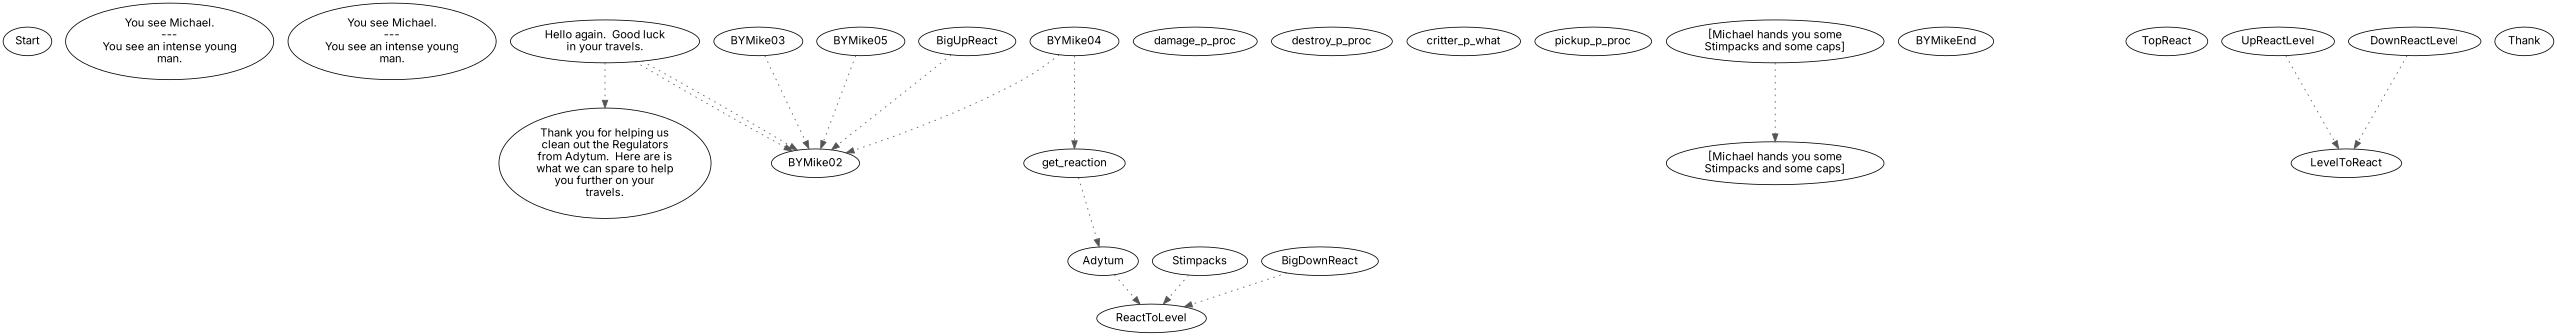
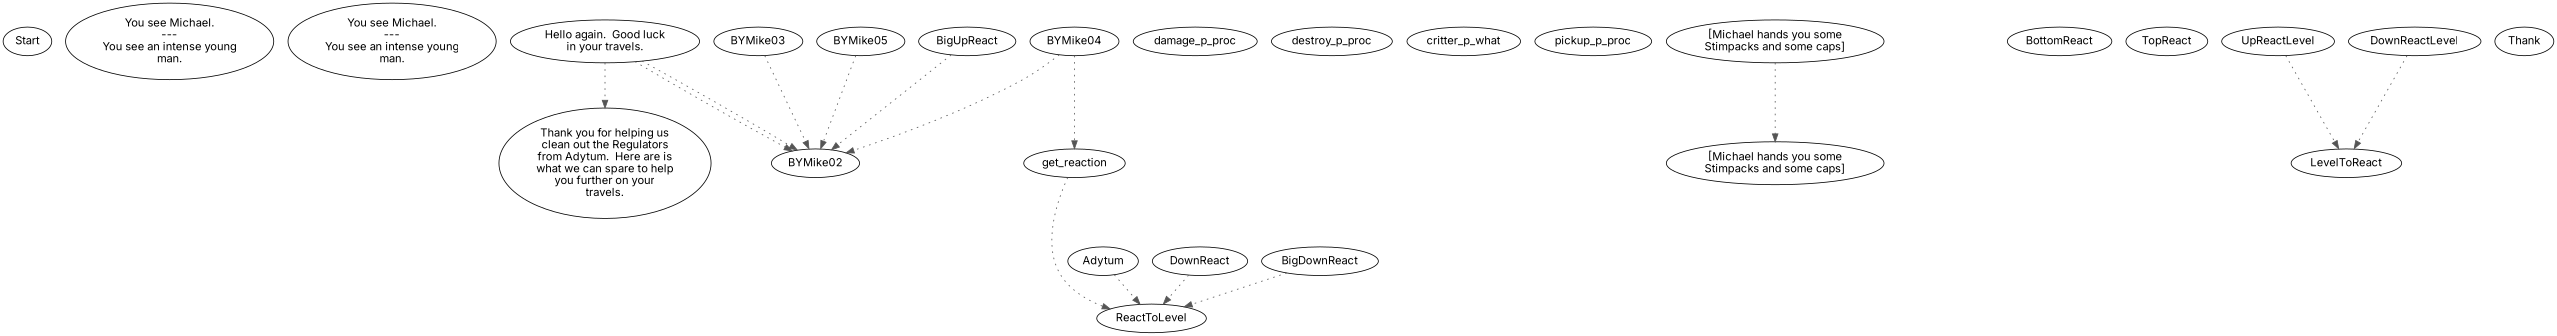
node "BYMikeEnd": removed
node "BottomReact": added
edge "get_reaction" -> "Adytum": now "get_reaction" -> "ReactToLevel"
node "Stimpacks": label "Stimpacks" -> "DownReact"
